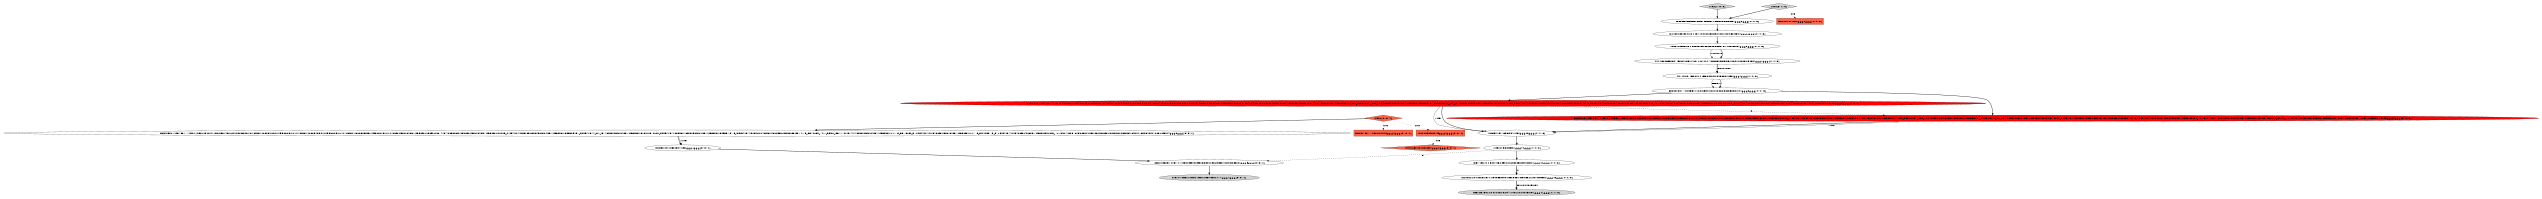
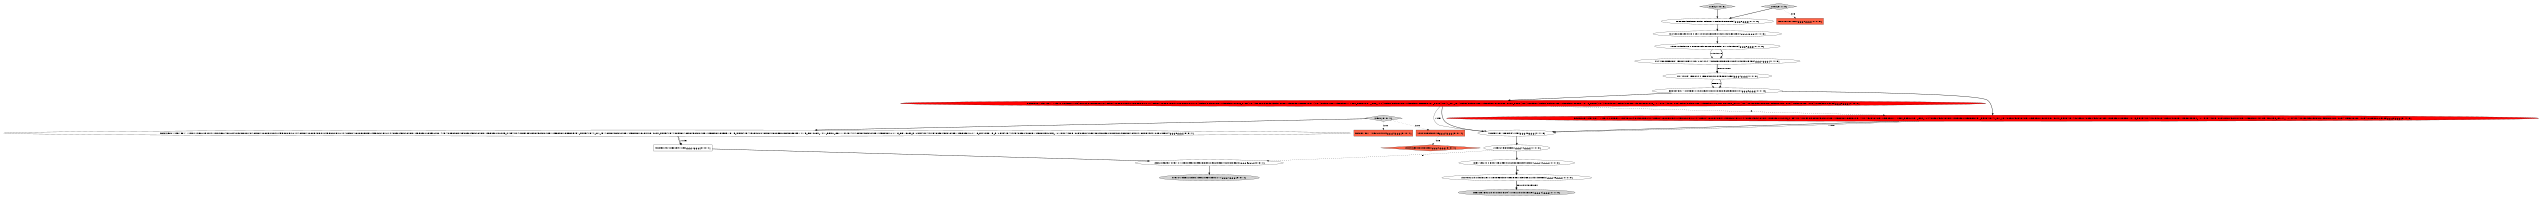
node "stream['0', '0', '1']": fillcolor tomato -> lightgray
node "updateHiveSyncConfig(writer)@@@4@@@['0', '0', '1']": shape ellipse -> box
